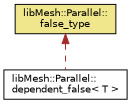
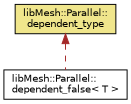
node "libMesh::Parallel:: false_type": label "libMesh::Parallel:: false_type" -> "libMesh::Parallel:: dependent_type"
